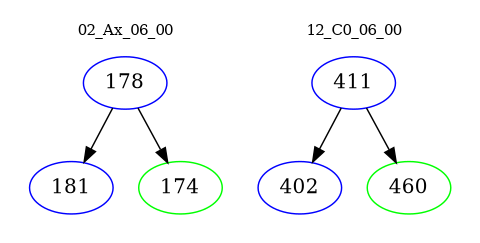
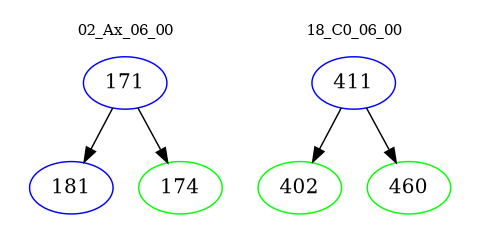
cluster "12_C0_06_00": label "12_C0_06_00" -> "18_C0_06_00"
node "178": label "178" -> "171"
node "402": color blue -> green
